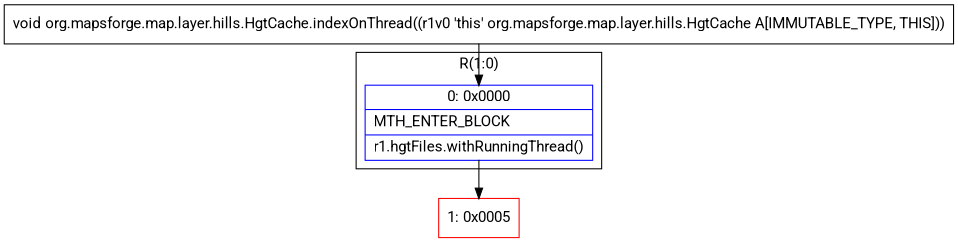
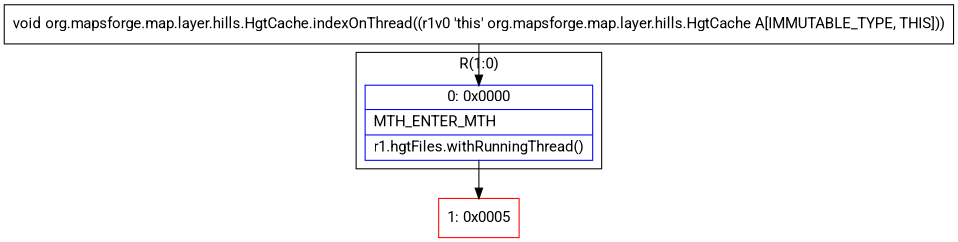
node "0: 0x0000": text "MTH_ENTER_BLOCK" -> "MTH_ENTER_MTH"
